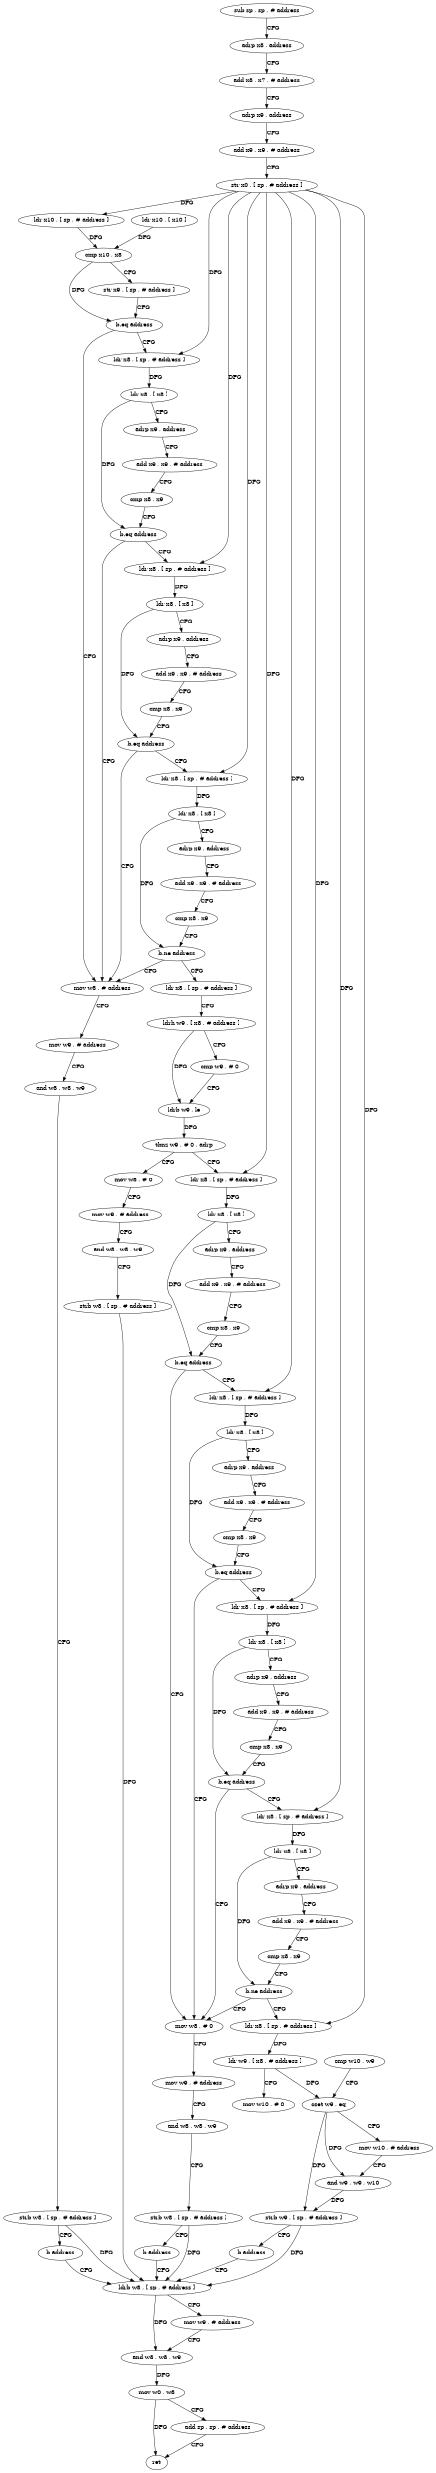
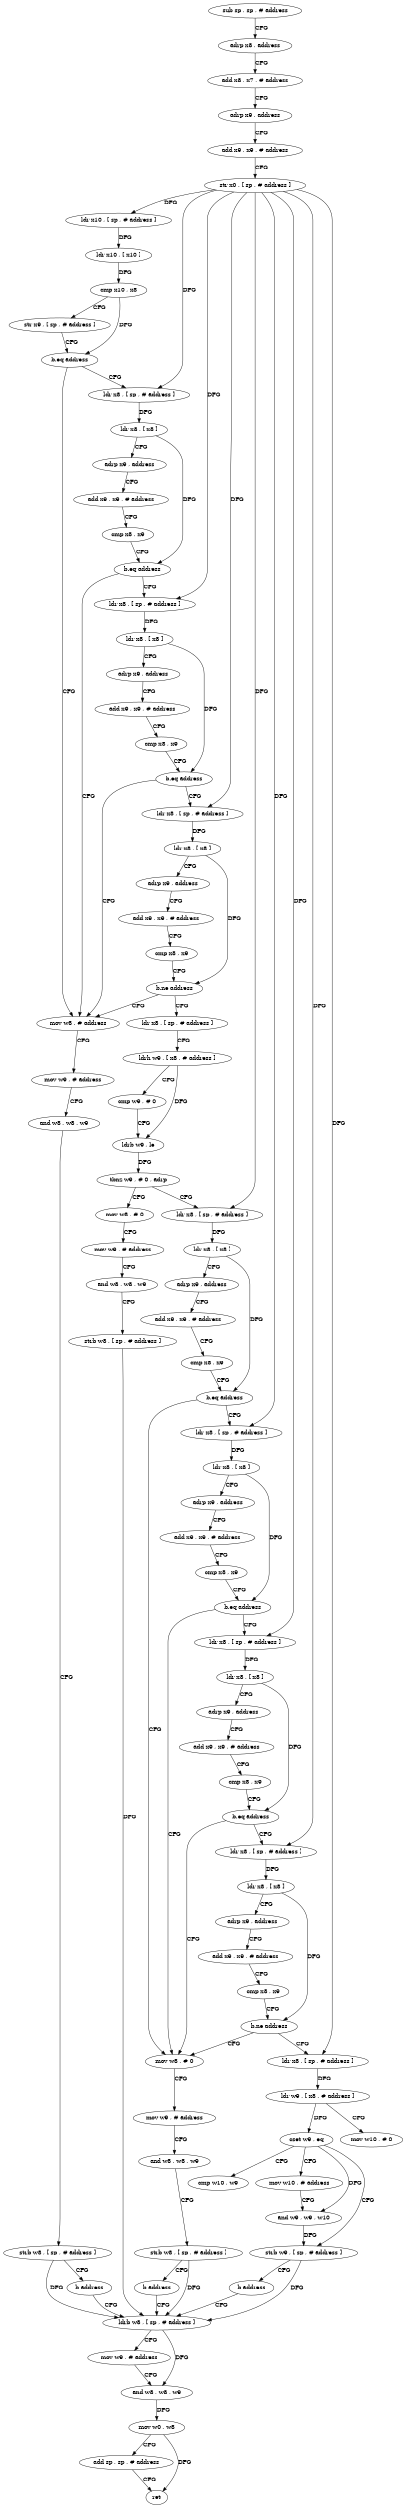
edge "ldr x10 , [ sp , # address ]" -> "cmp x10 , x8": now "ldr x10 , [ sp , # address ]" -> "ldr x10 , [ x10 ]"
edge "cmp w10 , w9" -> "cset w9 , eq": reversed
edge "cset w9 , eq" -> "strb w9 , [ sp , # address ]": label "DFG" -> "CFG"
